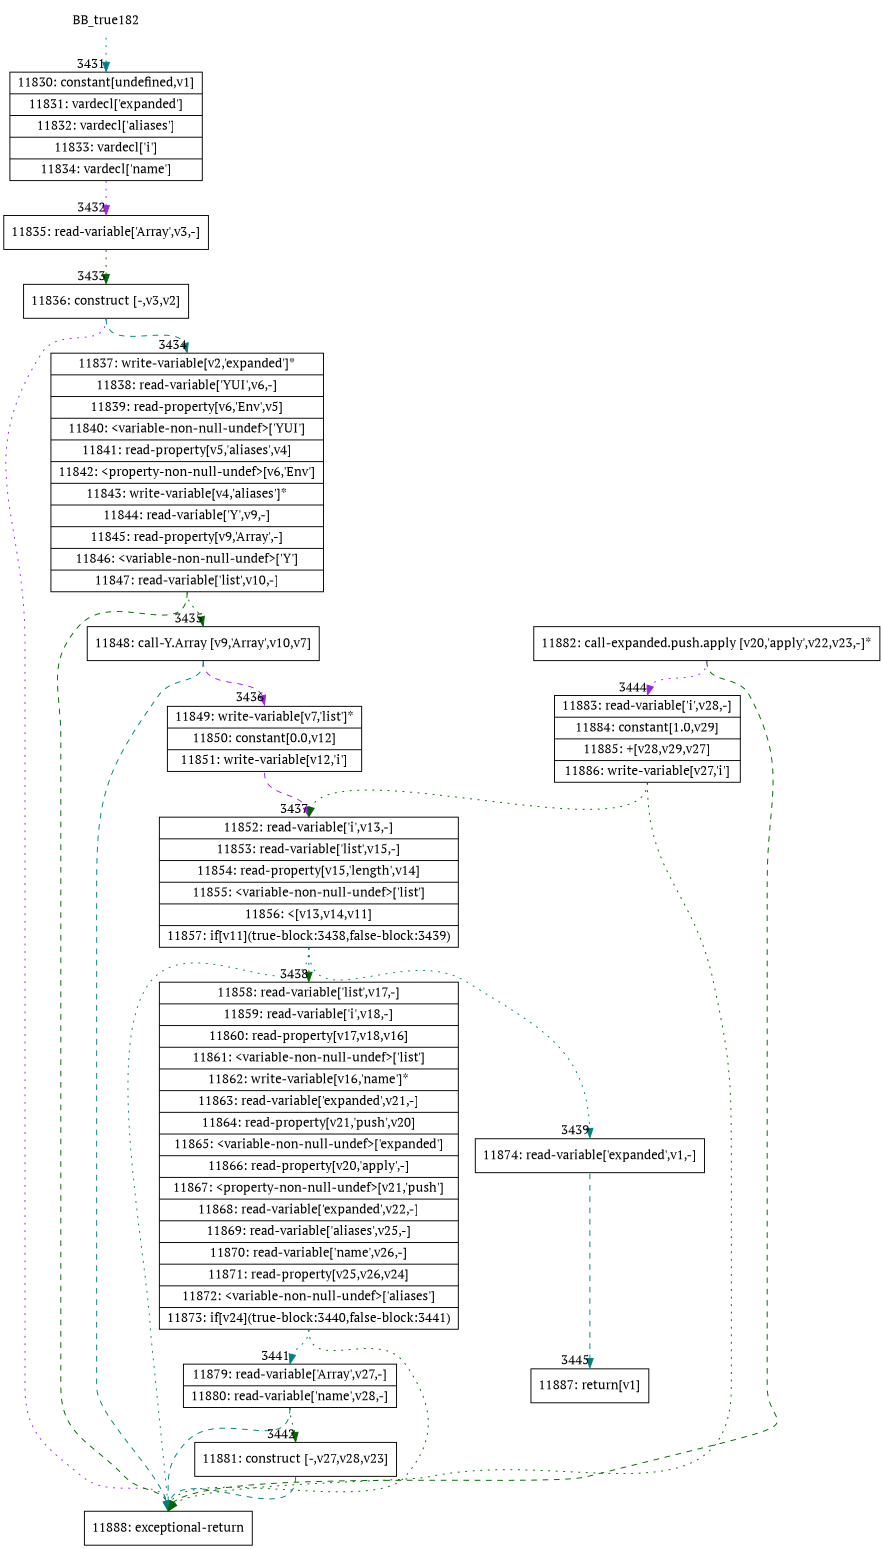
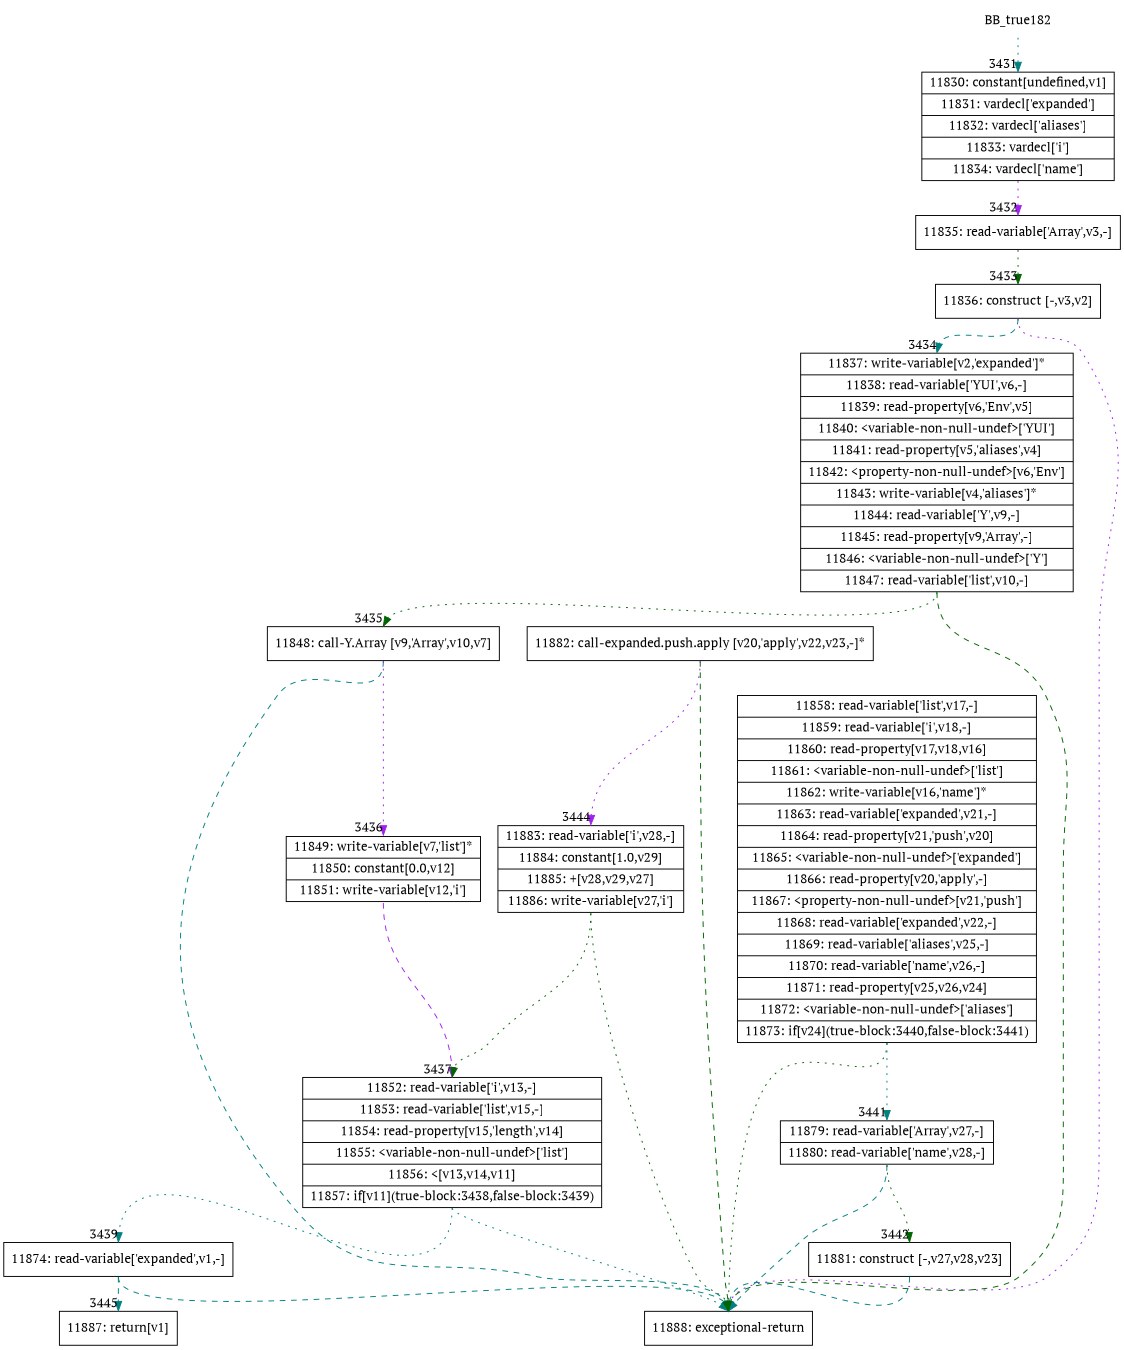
edge "11848: call-Y.Array [v9,'Array',v10,v7]" -> "11849: write-variable[v7,'list']*": style dashed -> dotted
edge "11852: read-variable['i',v13,-]" -> "11858: read-variable['list',v17,-]": removed
edge "11874: read-variable['expanded',v1,-]" -> "11888: exceptional-return": added
